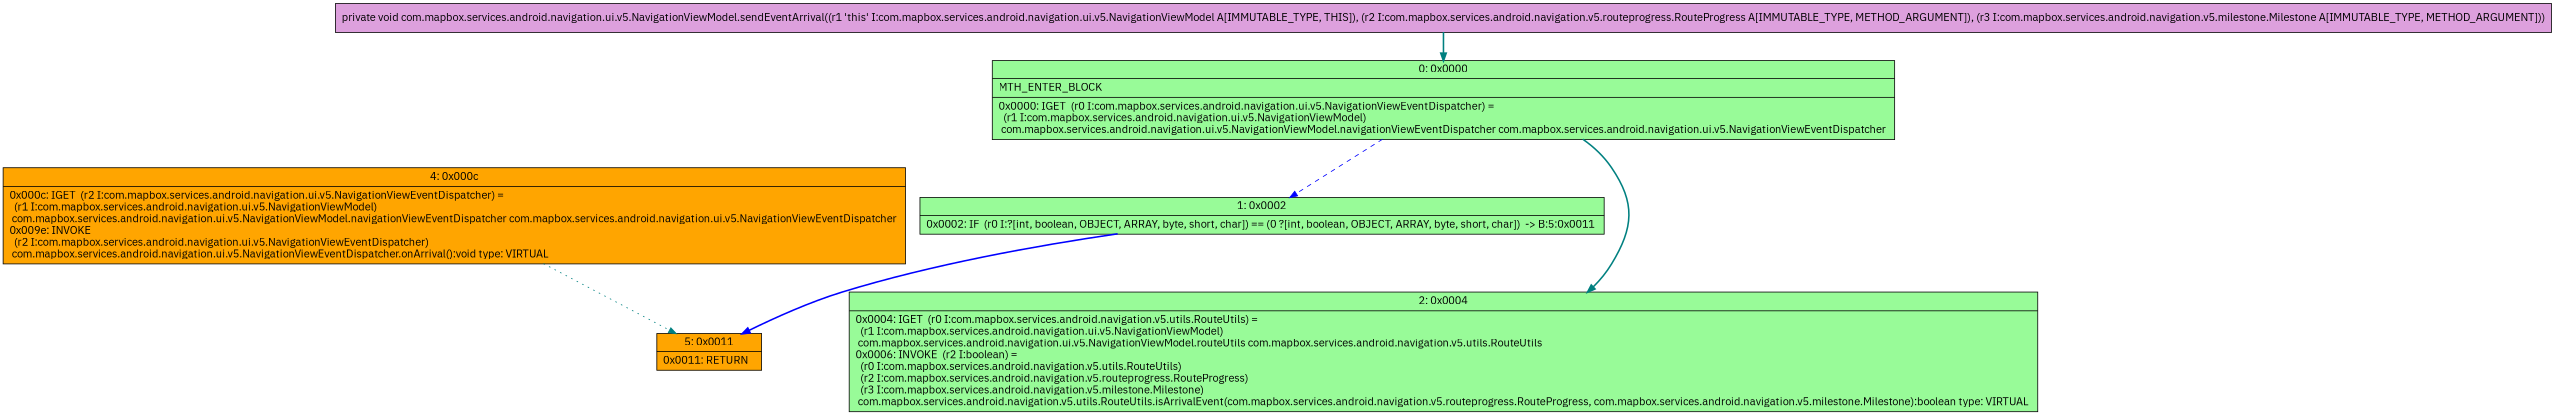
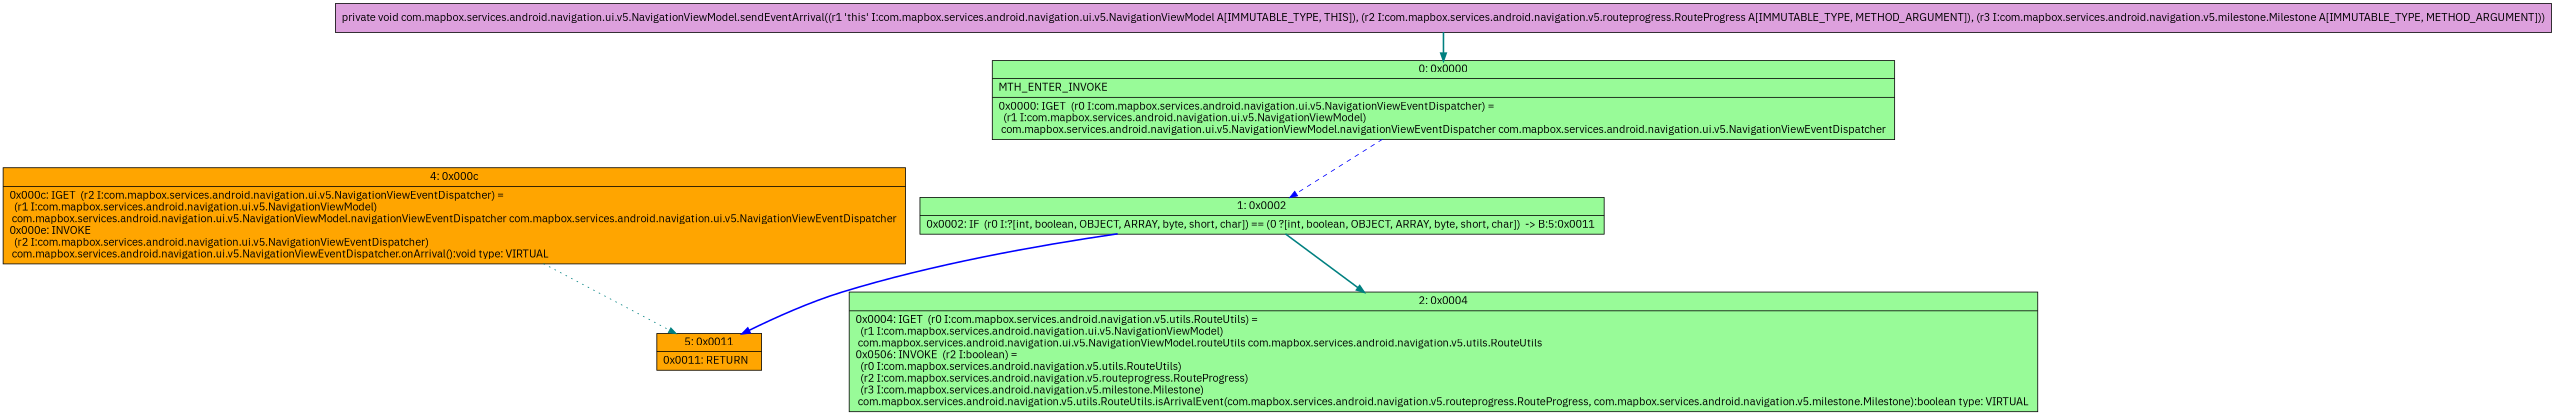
node "0: 0x0000": text "MTH_ENTER_BLOCK" -> "MTH_ENTER_INVOKE"
edge "0: 0x0000" -> "2: 0x0004": now "1: 0x0002" -> "2: 0x0004"
node "4: 0x000c": text "0x009e: INVOKE" -> "0x000e: INVOKE"
node "2: 0x0004": text "0x0006: INVOKE  (r2 I:boolean) =" -> "0x0506: INVOKE  (r2 I:boolean) ="
